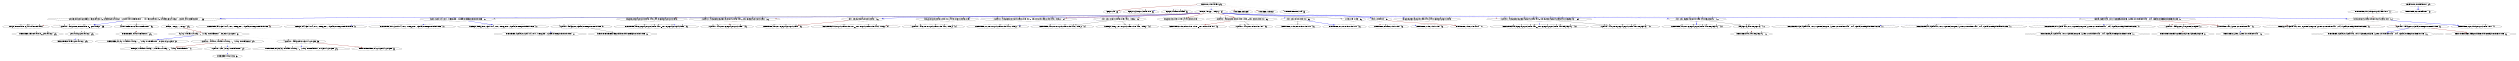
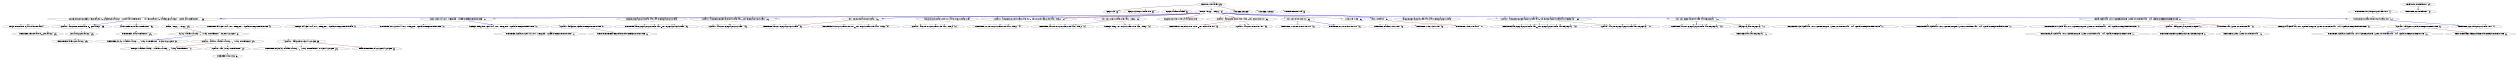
edge "(METHOD,writeManifest)" -> "(MODIFIER,PRIVATE)": style dotted -> bold
